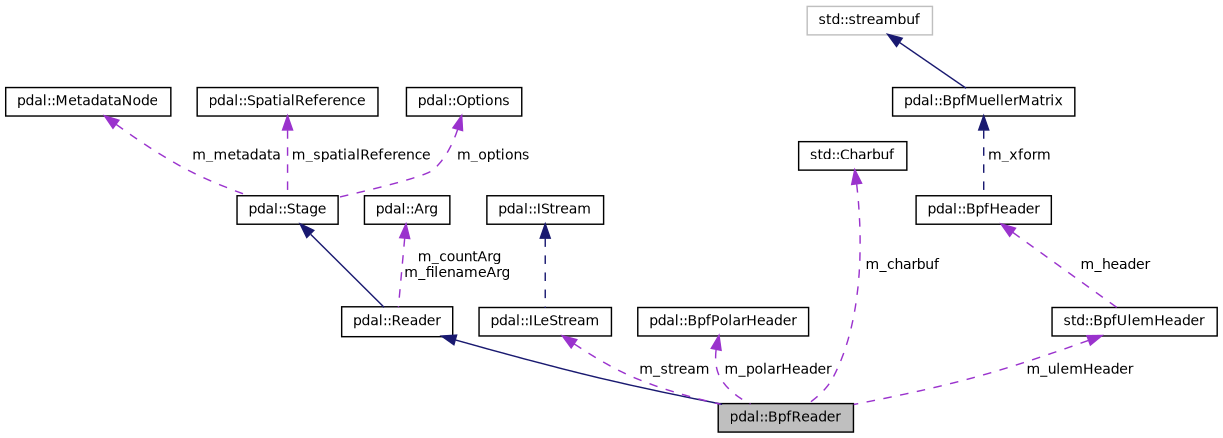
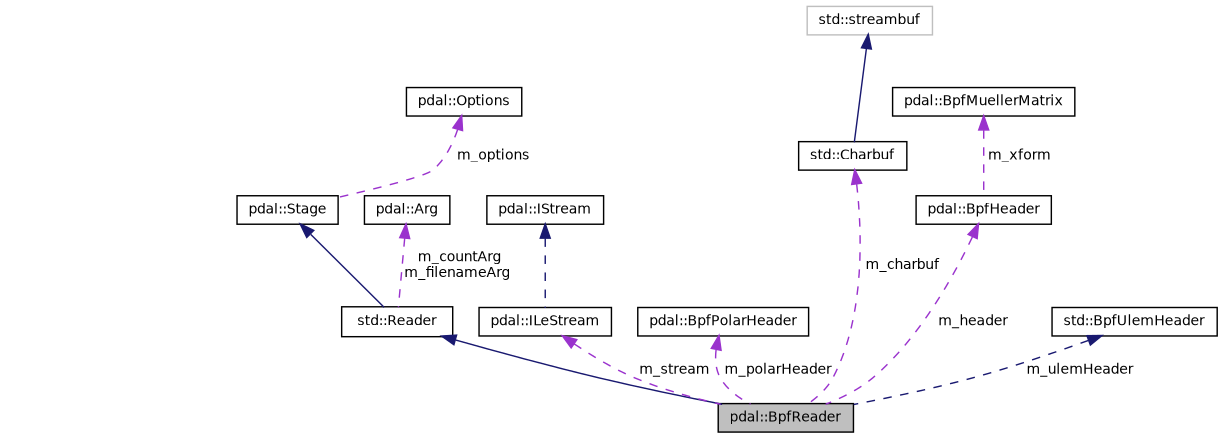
edge "pdal::BpfMuellerMatrix" -> "std::streambuf": now "std::Charbuf" -> "std::streambuf"
node "pdal::MetadataNode": removed
node "pdal::SpatialReference": removed
edge "pdal::BpfHeader" -> "pdal::BpfMuellerMatrix": color midnightblue -> darkorchid3
edge "std::BpfUlemHeader" -> "pdal::BpfHeader": now "pdal::BpfReader" -> "pdal::BpfHeader"
node "pdal::Reader": label "pdal::Reader" -> "std::Reader"
edge "pdal::BpfReader" -> "std::BpfUlemHeader": color darkorchid3 -> midnightblue
